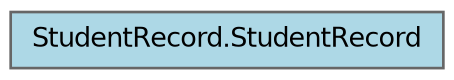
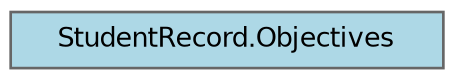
node "StudentRecord.StudentRecord": label "StudentRecord.StudentRecord" -> "StudentRecord.Objectives"
